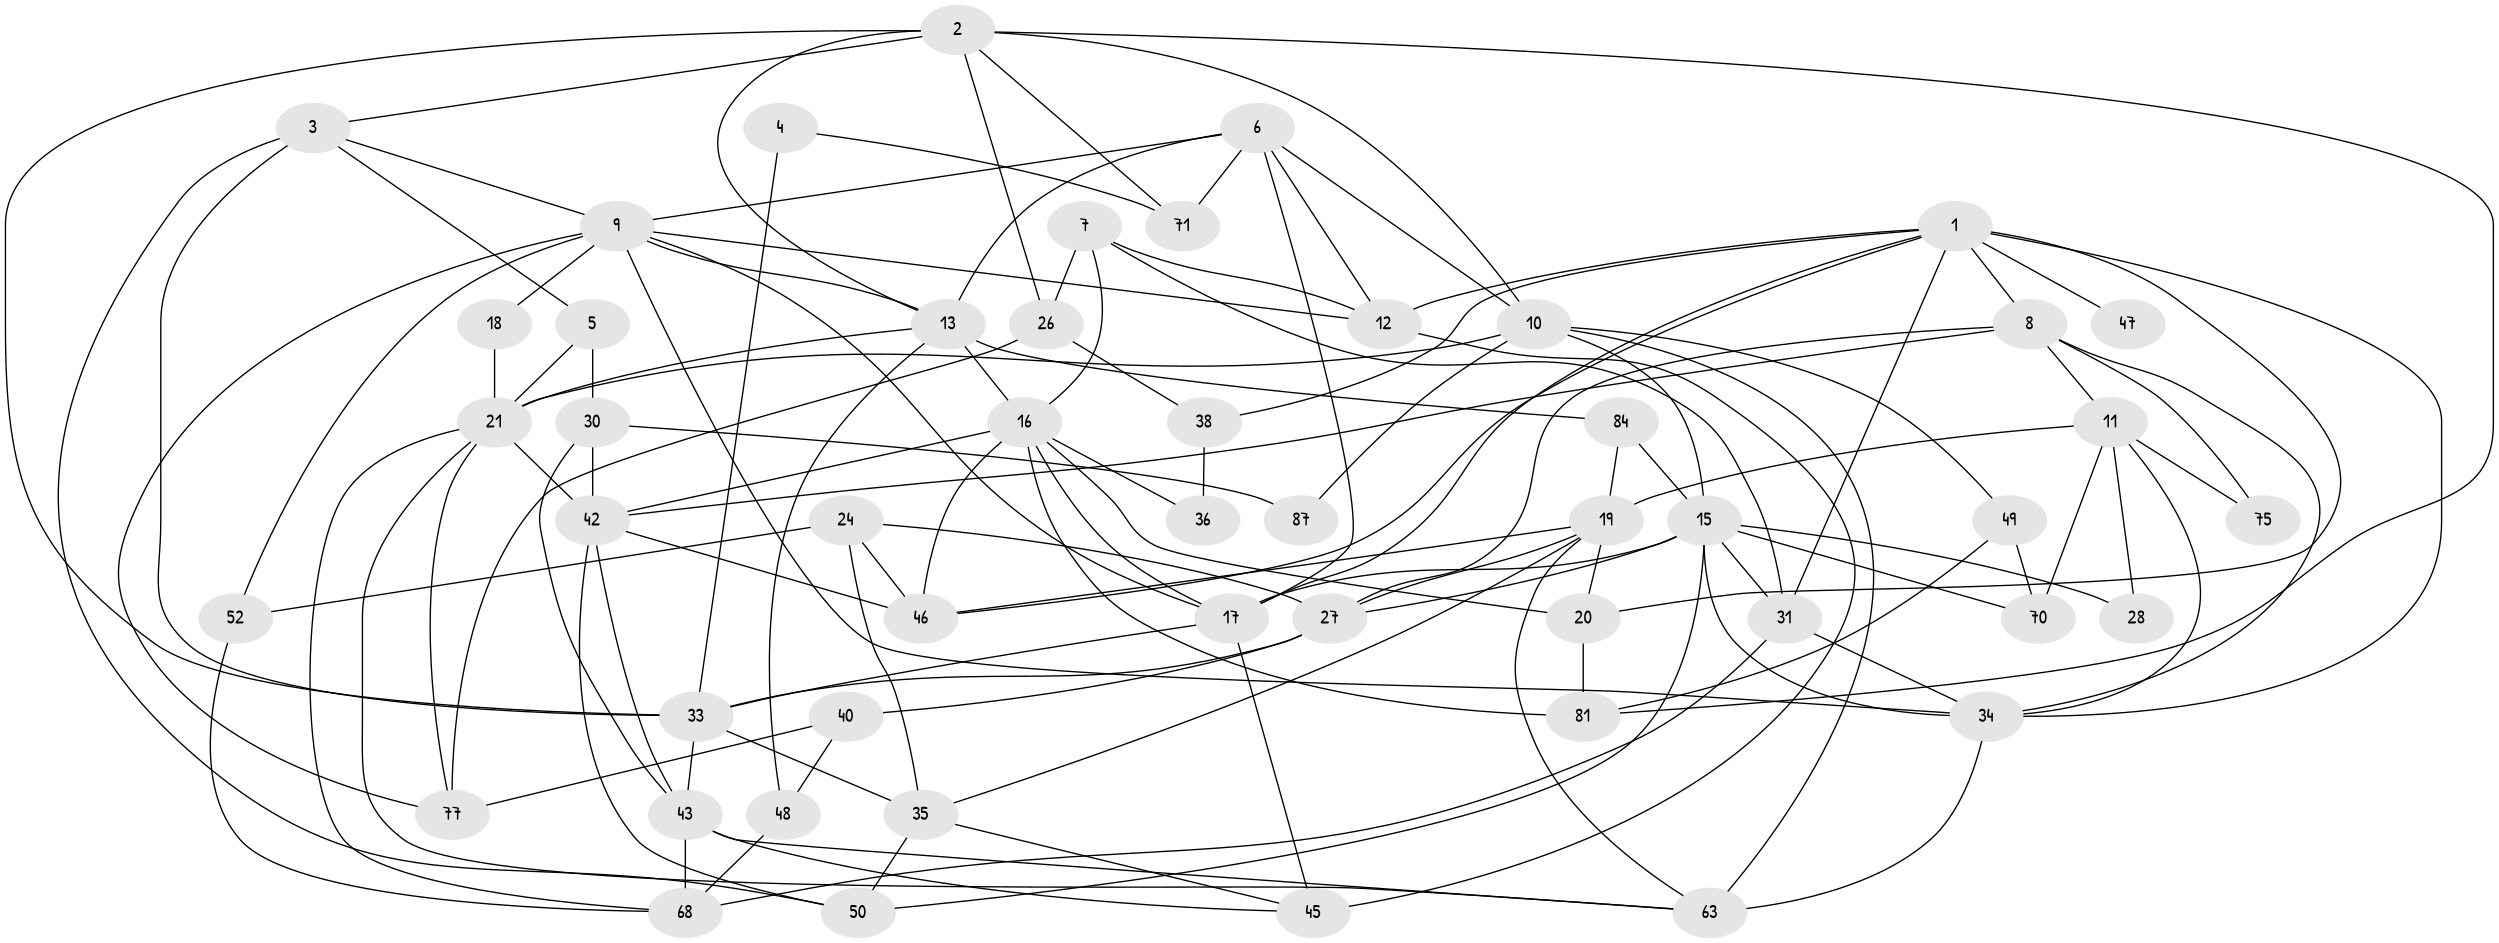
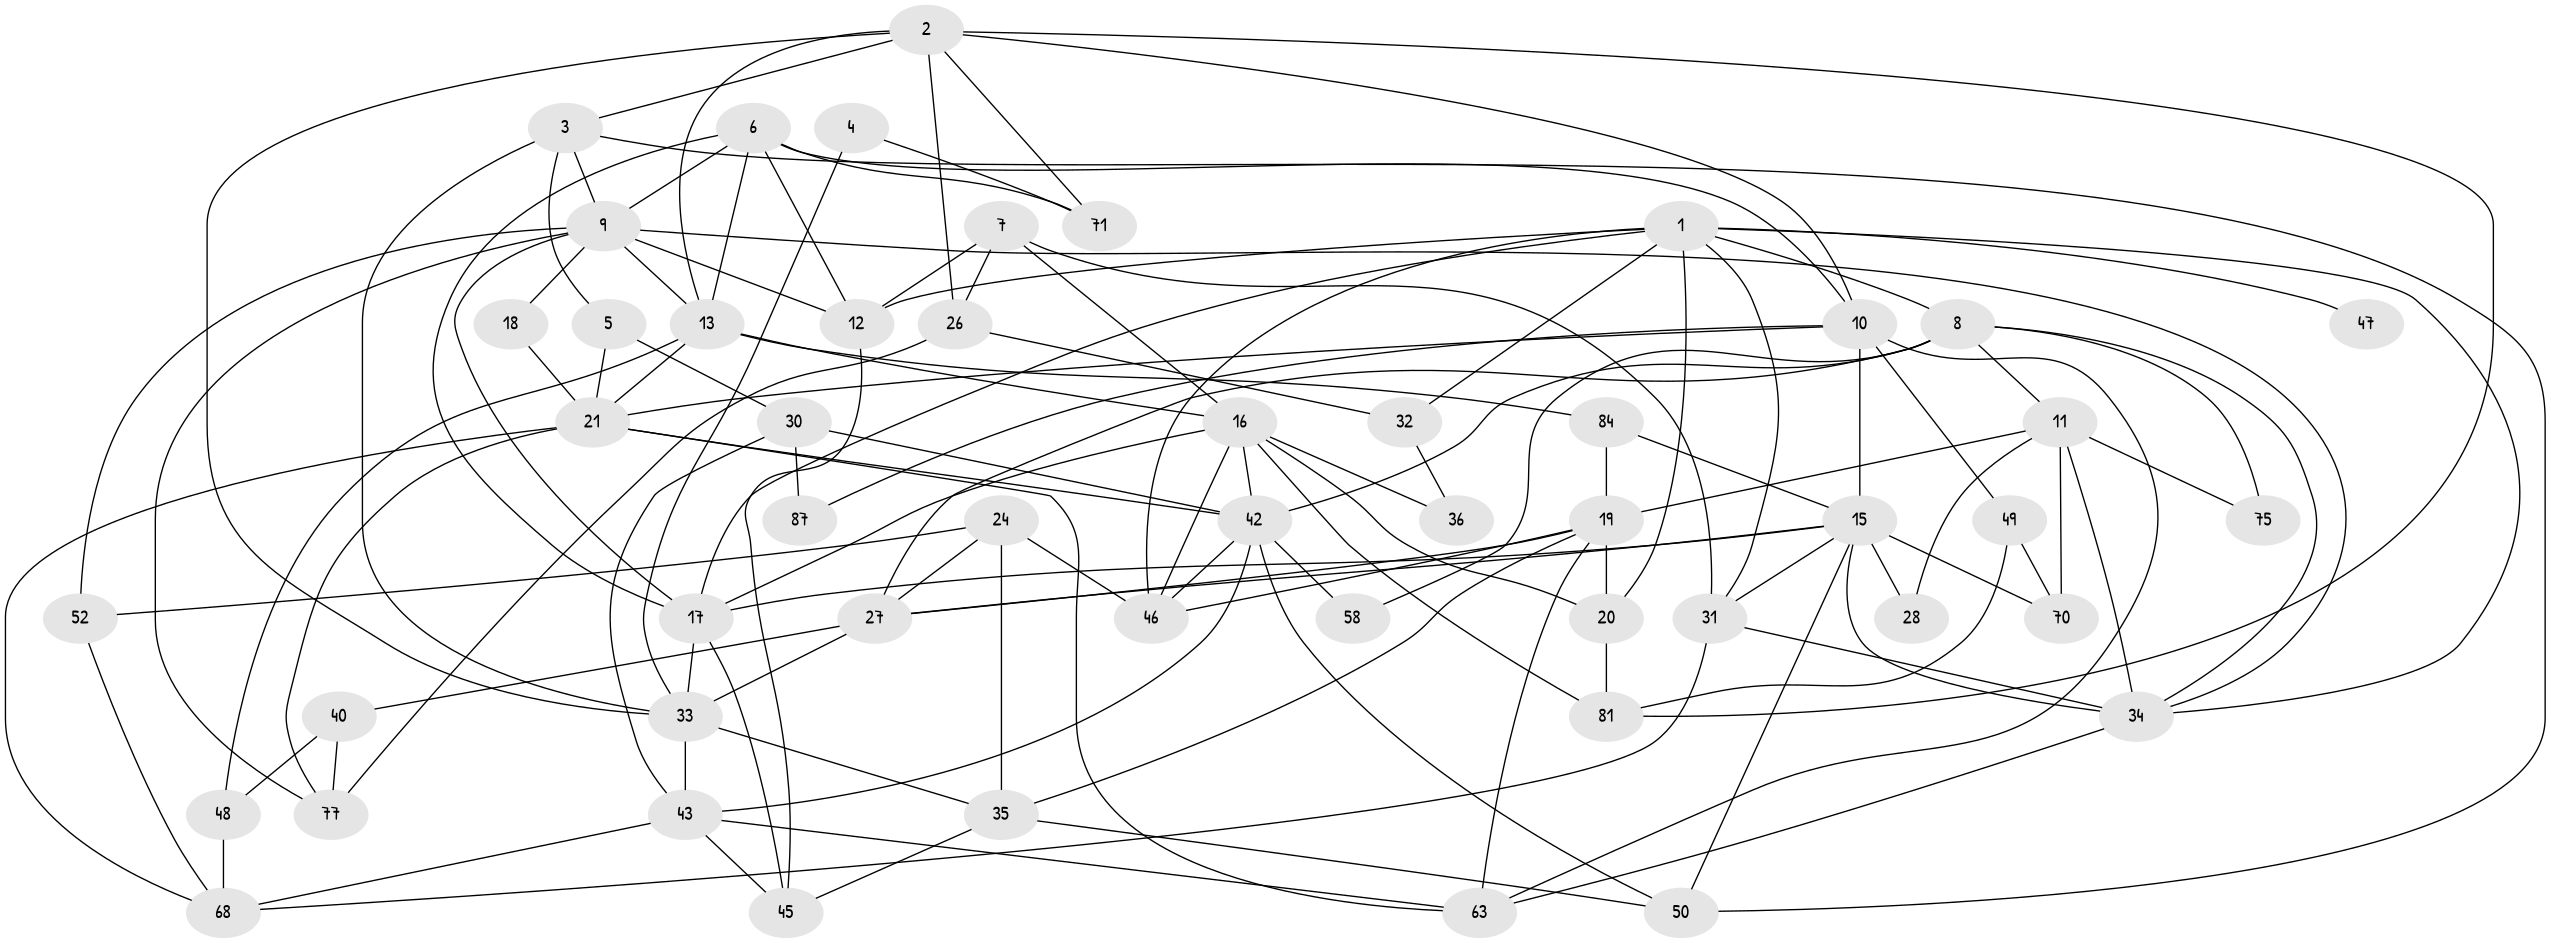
node "38": label "38" -> "32"
node "58": added
